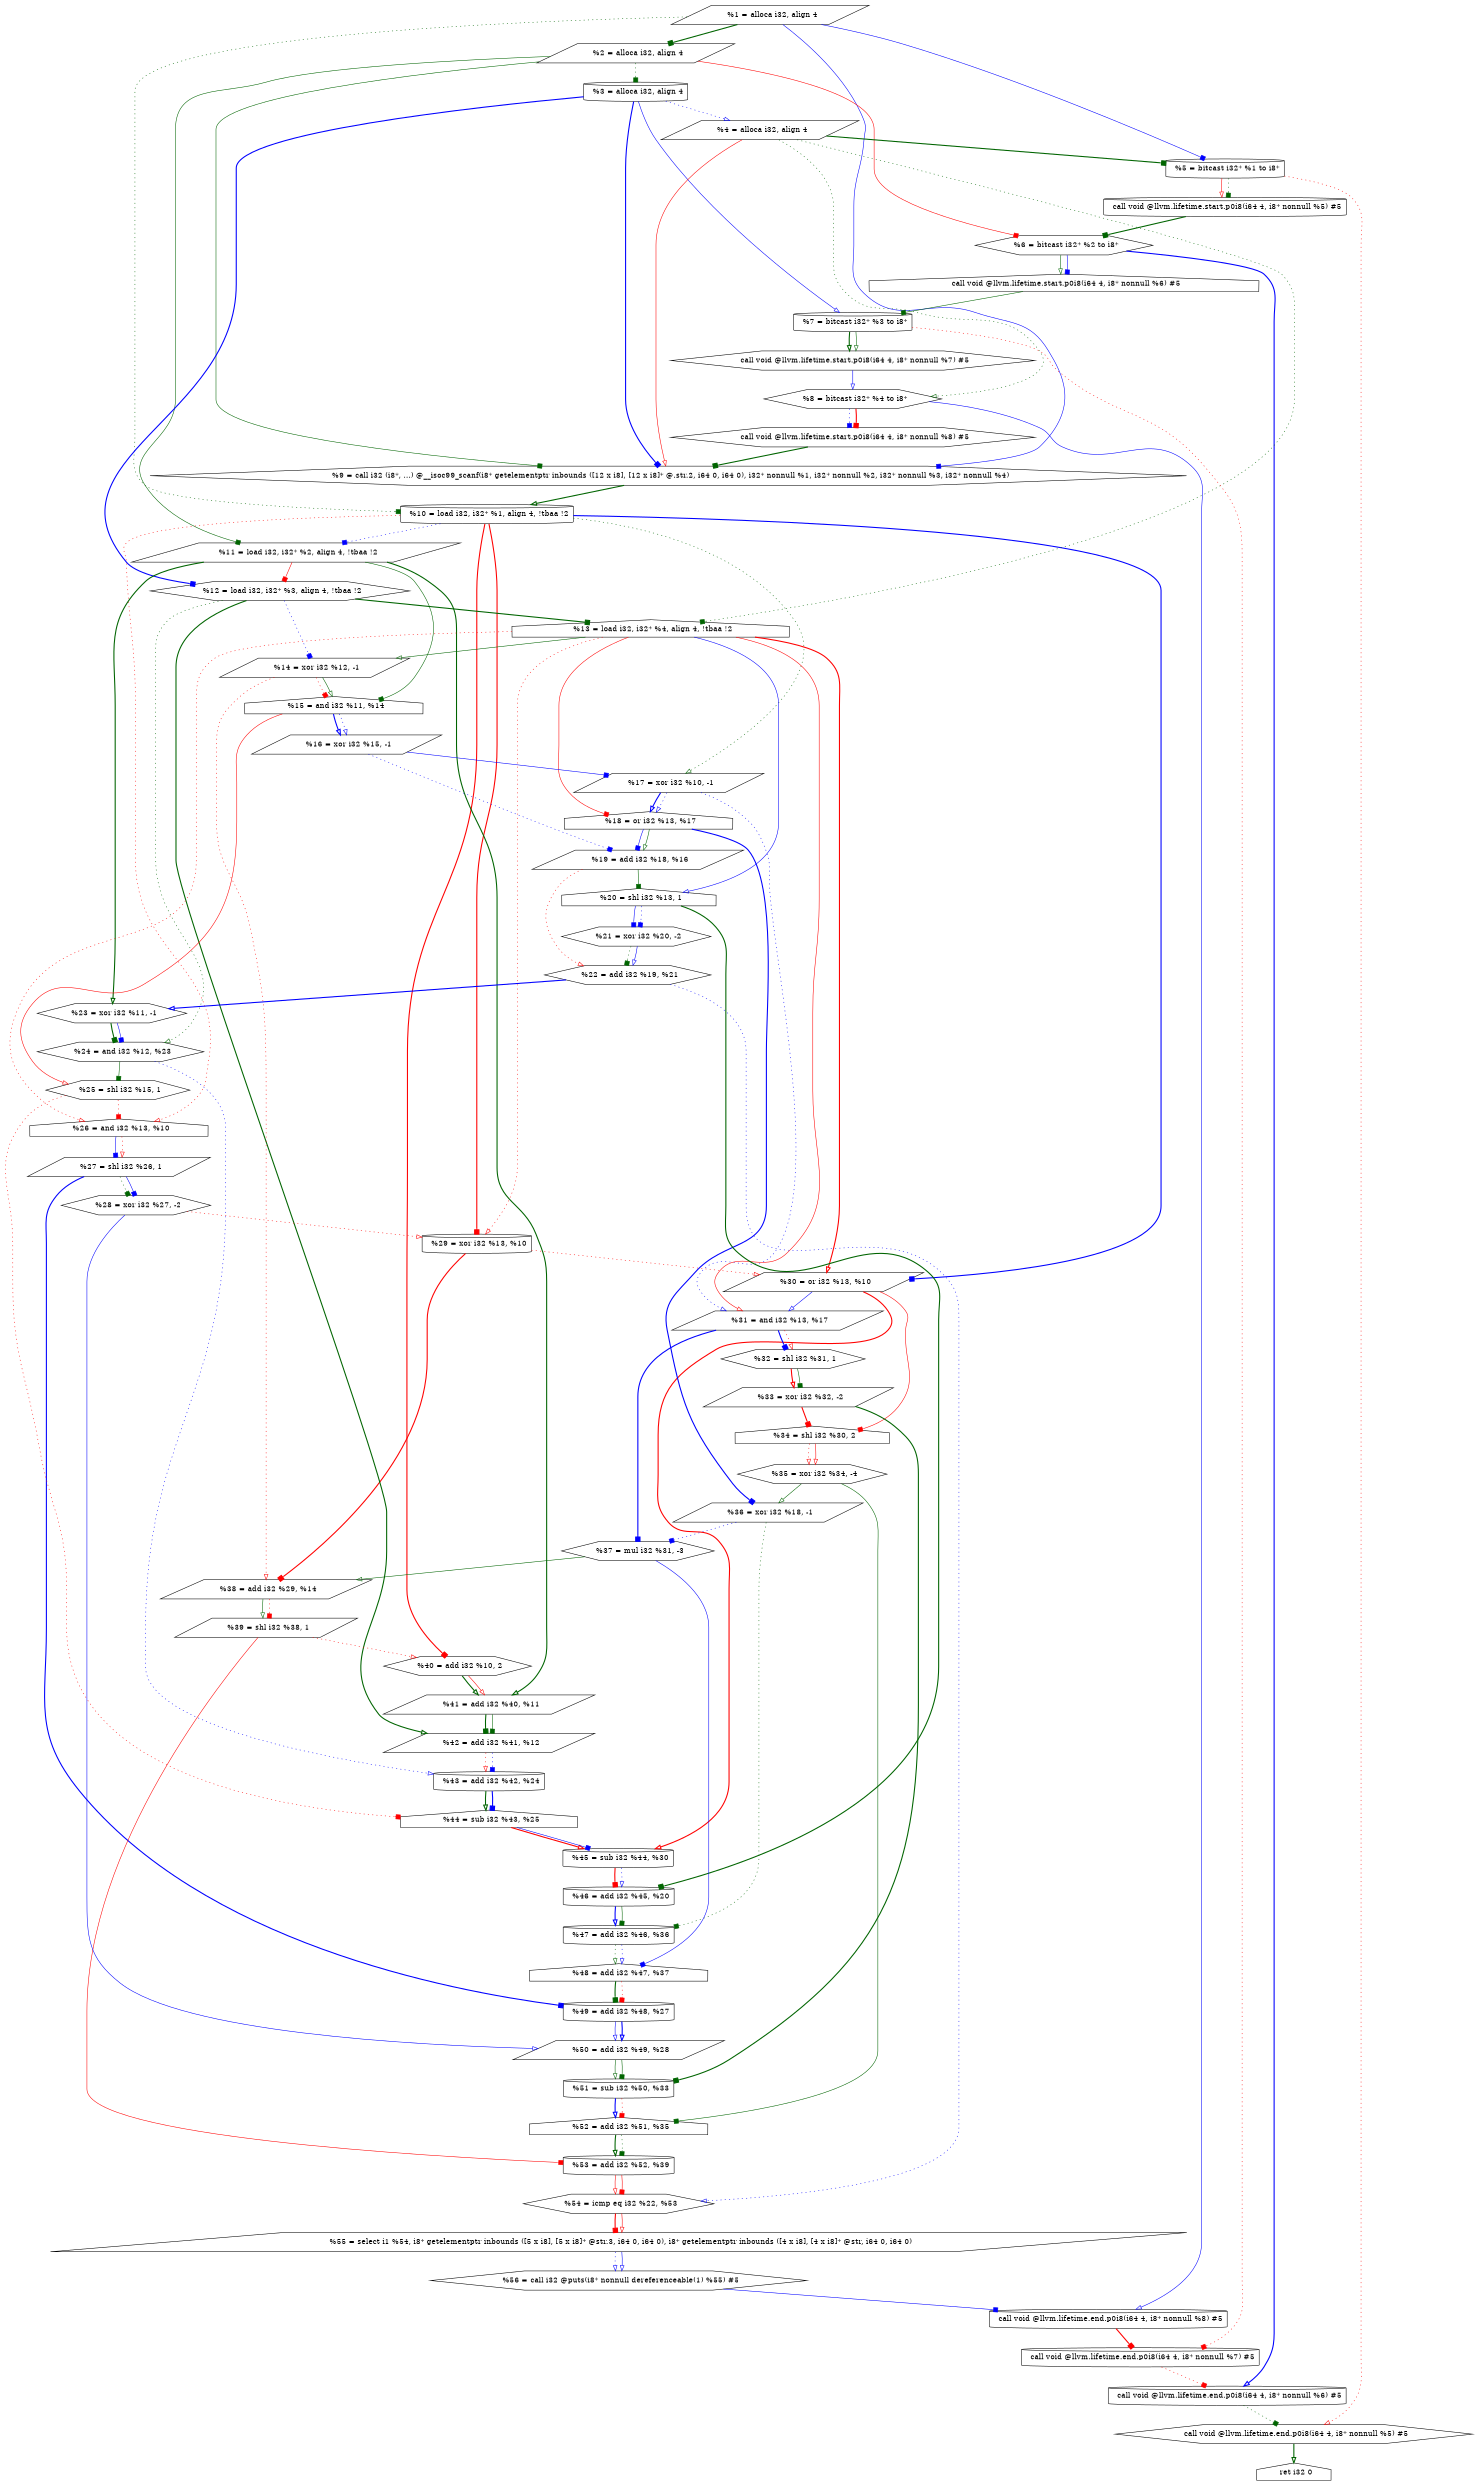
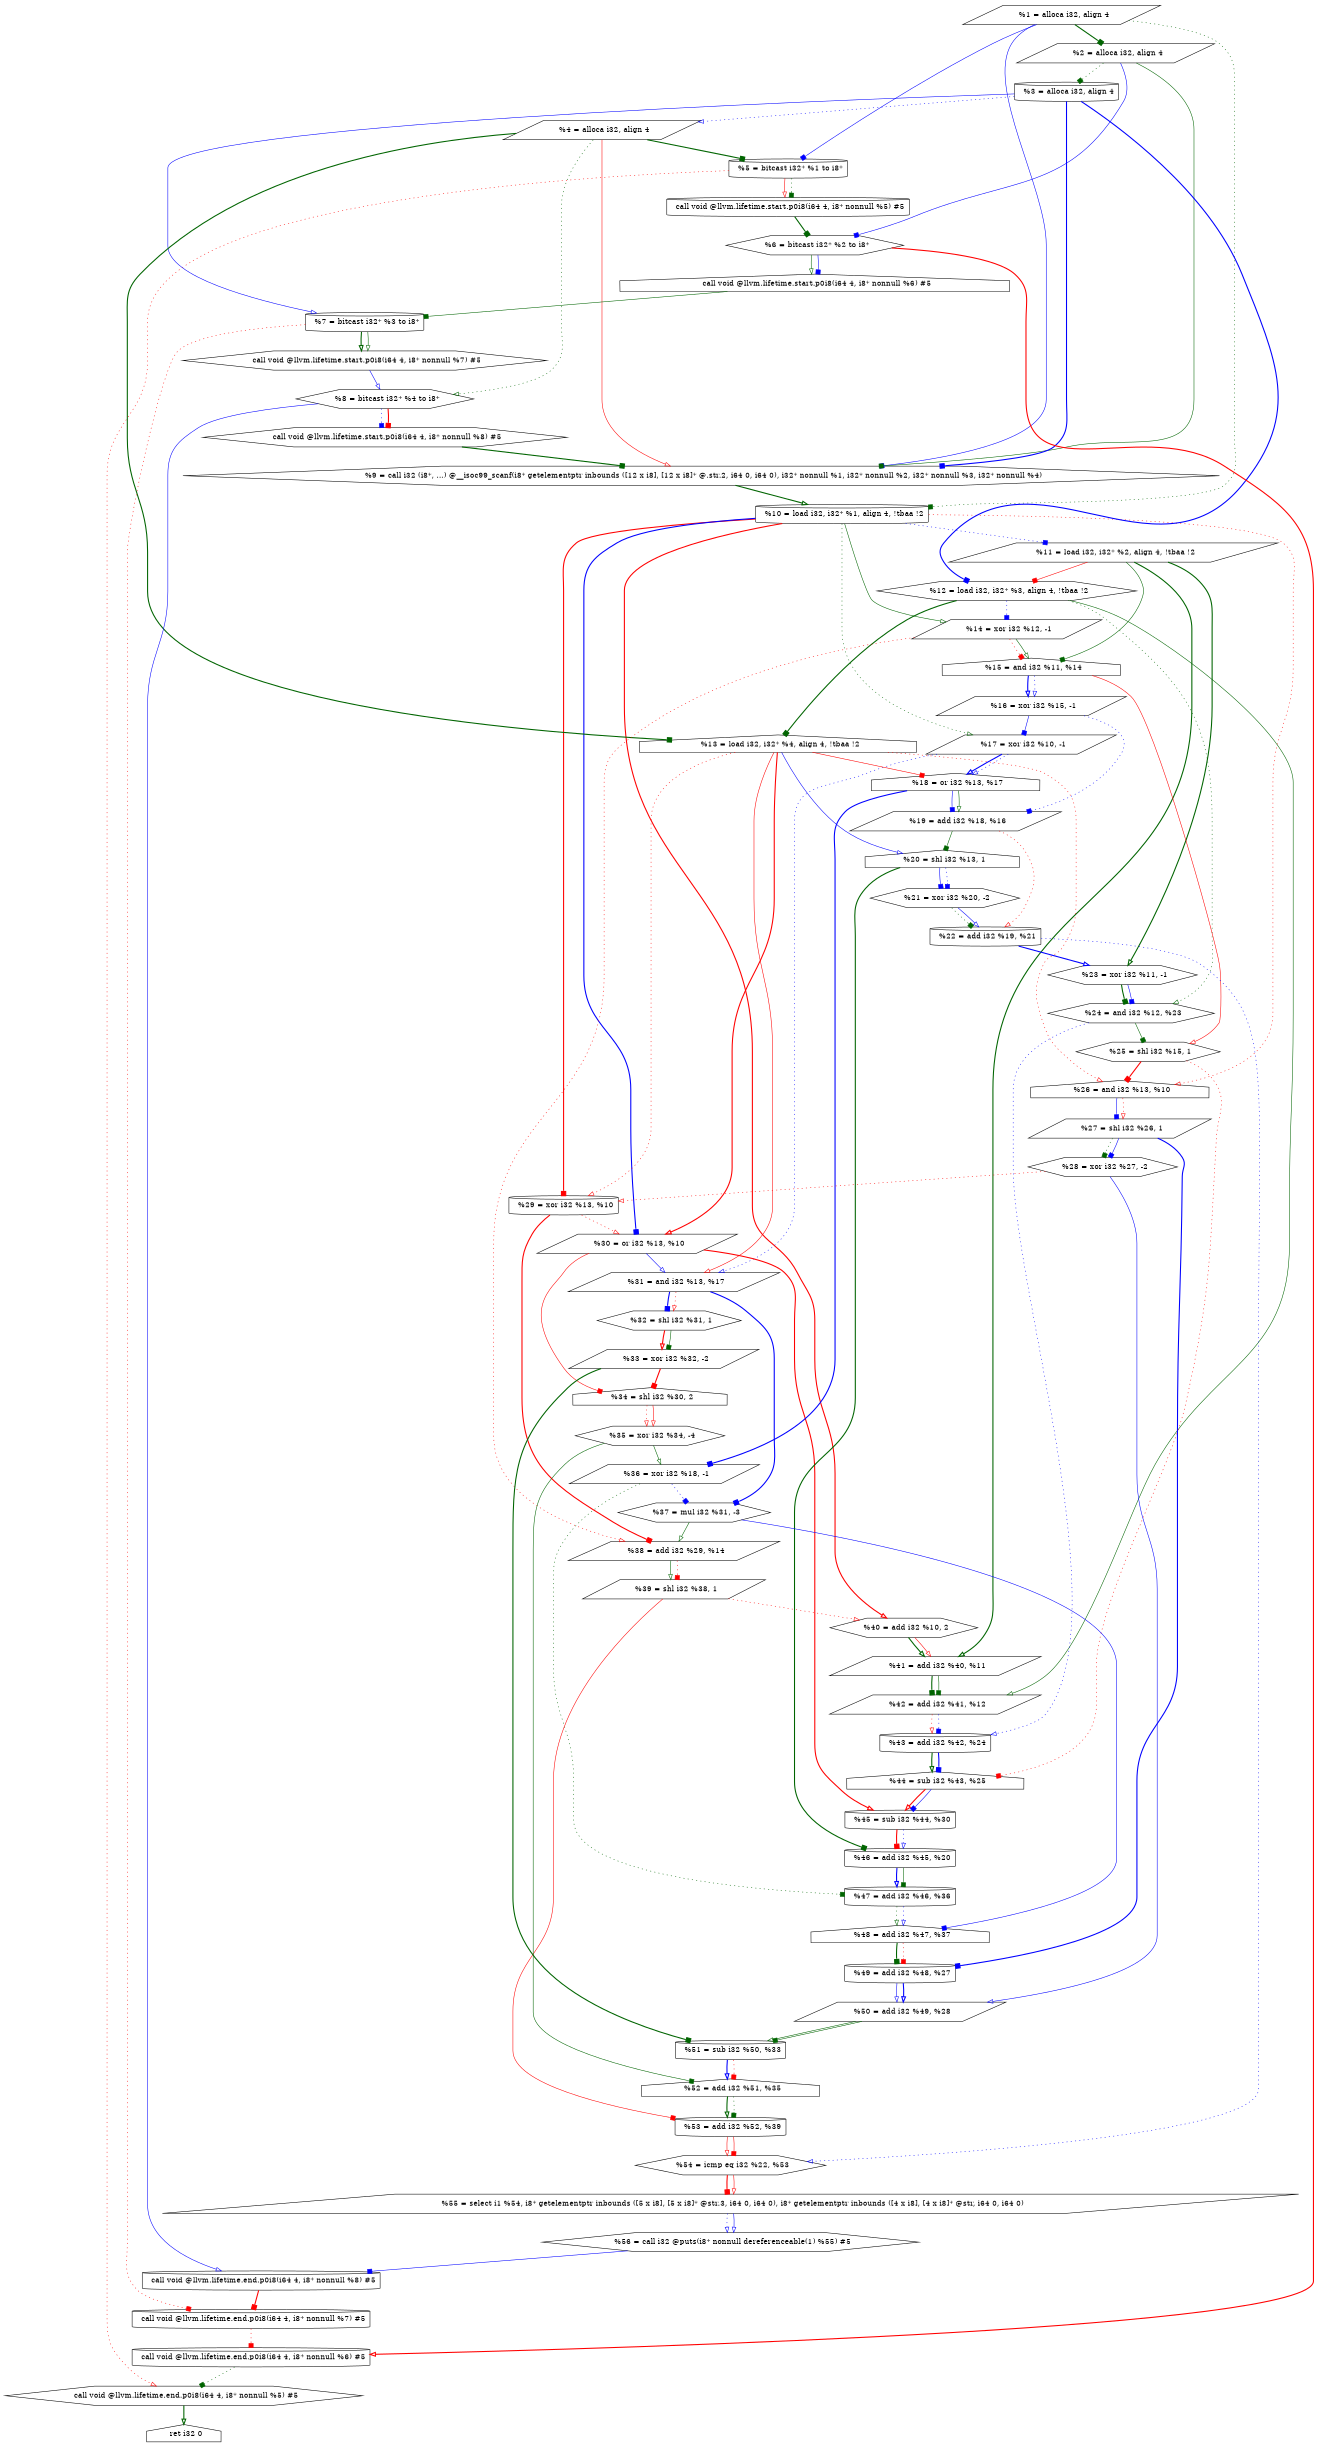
edge "%2 = alloca i32, align 4" -> "%6 = bitcast i32* %2 to i8*": color red -> blue
edge "%2 = alloca i32, align 4" -> "%11 = load i32, i32* %2, align 4, !tbaa !2": removed
edge "%4 = alloca i32, align 4" -> "%13 = load i32, i32* %4, align 4, !tbaa !2": style dotted -> bold
edge "%13 = load i32, i32* %4, align 4, !tbaa !2" -> "%14 = xor i32 %12, -1": now "%10 = load i32, i32* %1, align 4, !tbaa !2" -> "%14 = xor i32 %12, -1"
node "%22 = add i32 %19, %21": shape hexagon -> cylinder
edge "%10 = load i32, i32* %1, align 4, !tbaa !2" -> "%40 = add i32 %10, 2": arrowhead box -> onormal
edge "%25 = shl i32 %15, 1" -> "%26 = and i32 %13, %10": style dotted -> bold
edge "%12 = load i32, i32* %3, align 4, !tbaa !2" -> "%42 = add i32 %41, %12": style bold -> solid
edge "%6 = bitcast i32* %2 to i8*" -> "call void @llvm.lifetime.end.p0i8(i64 4, i8* nonnull %6) #5": color blue -> red
